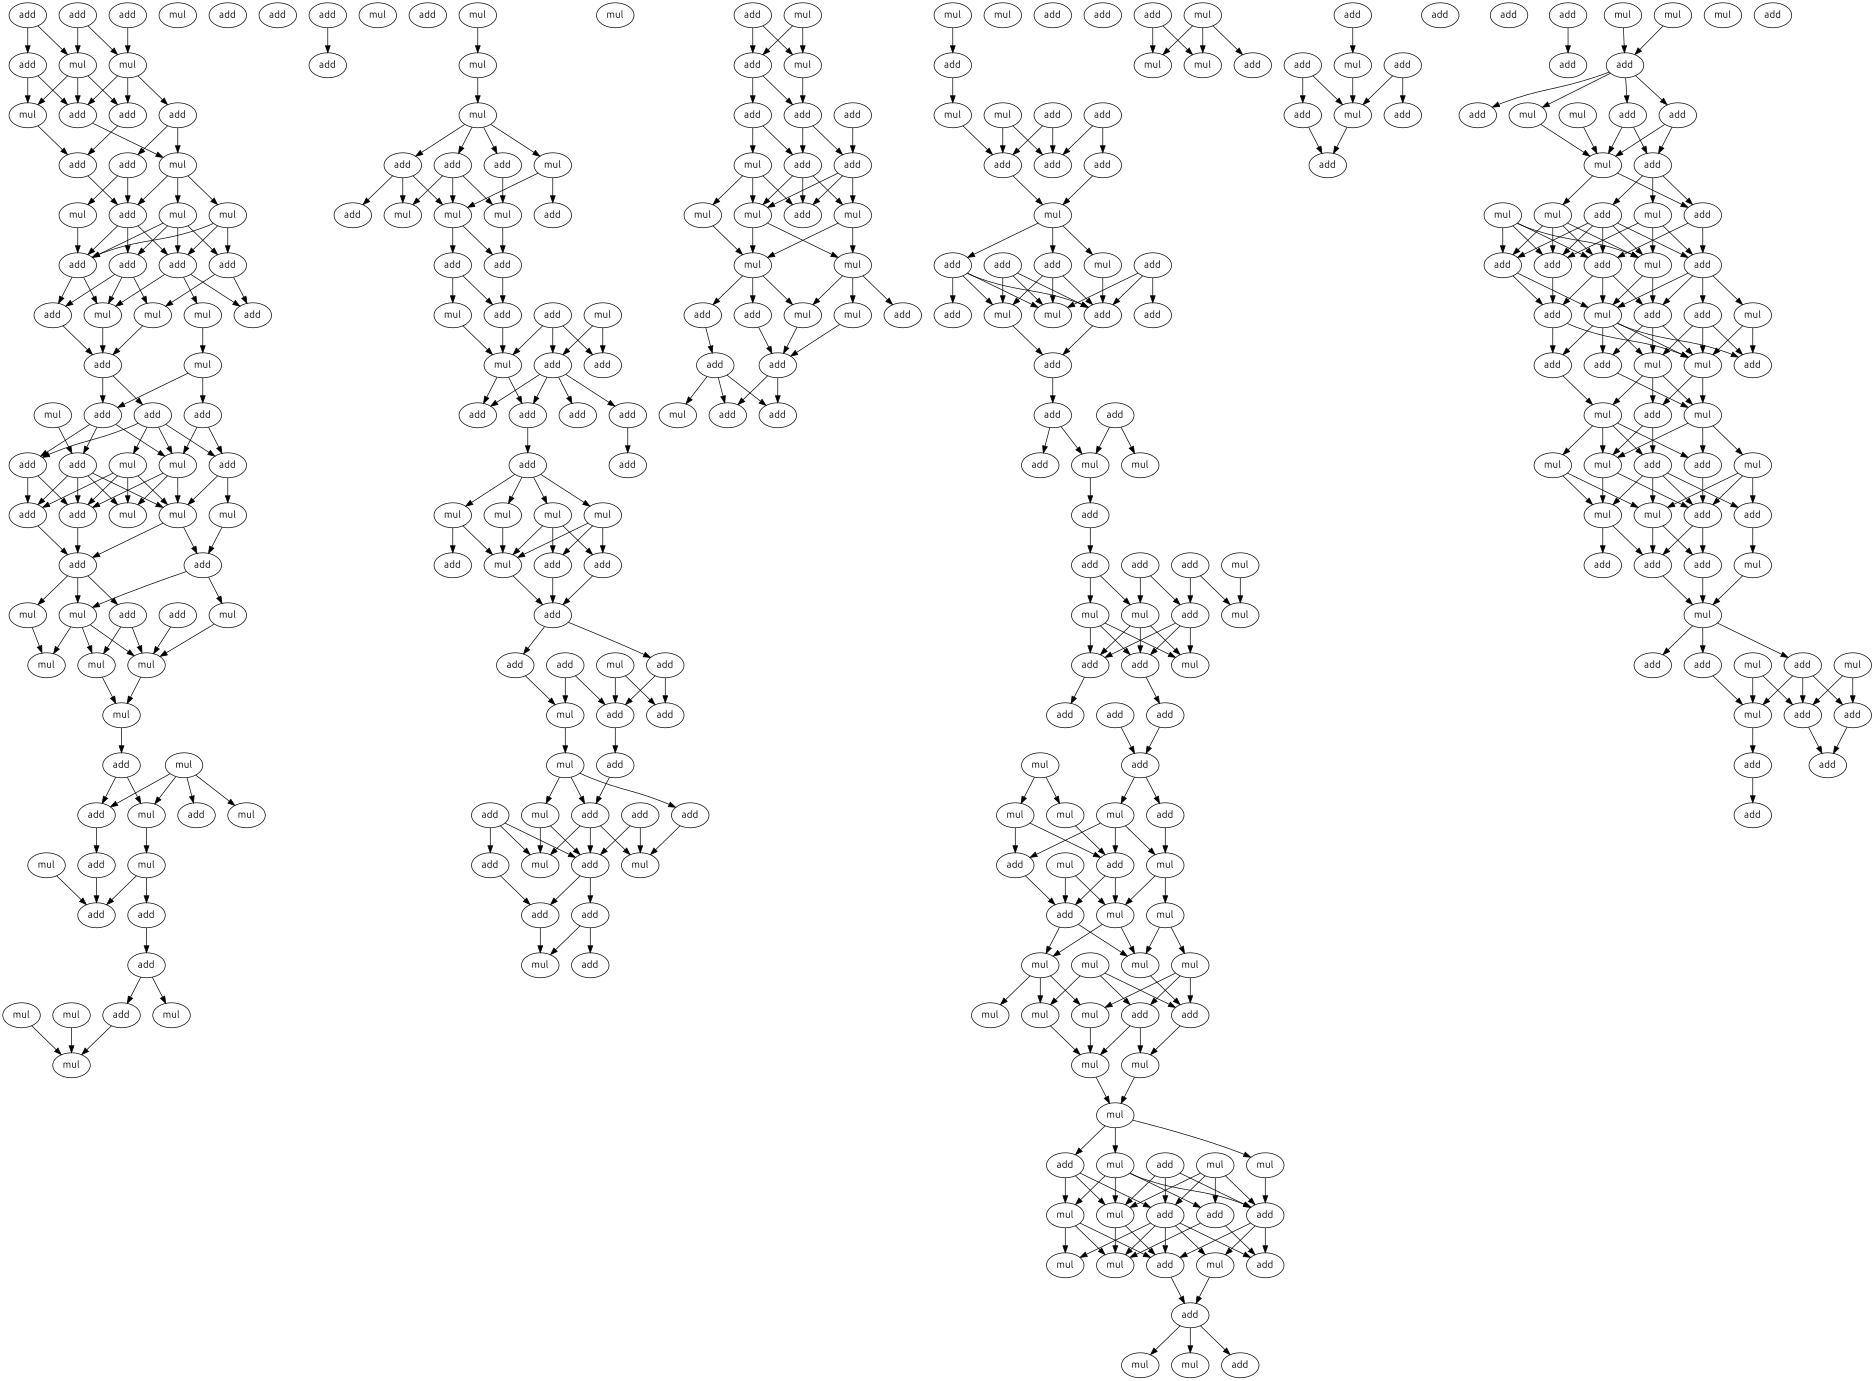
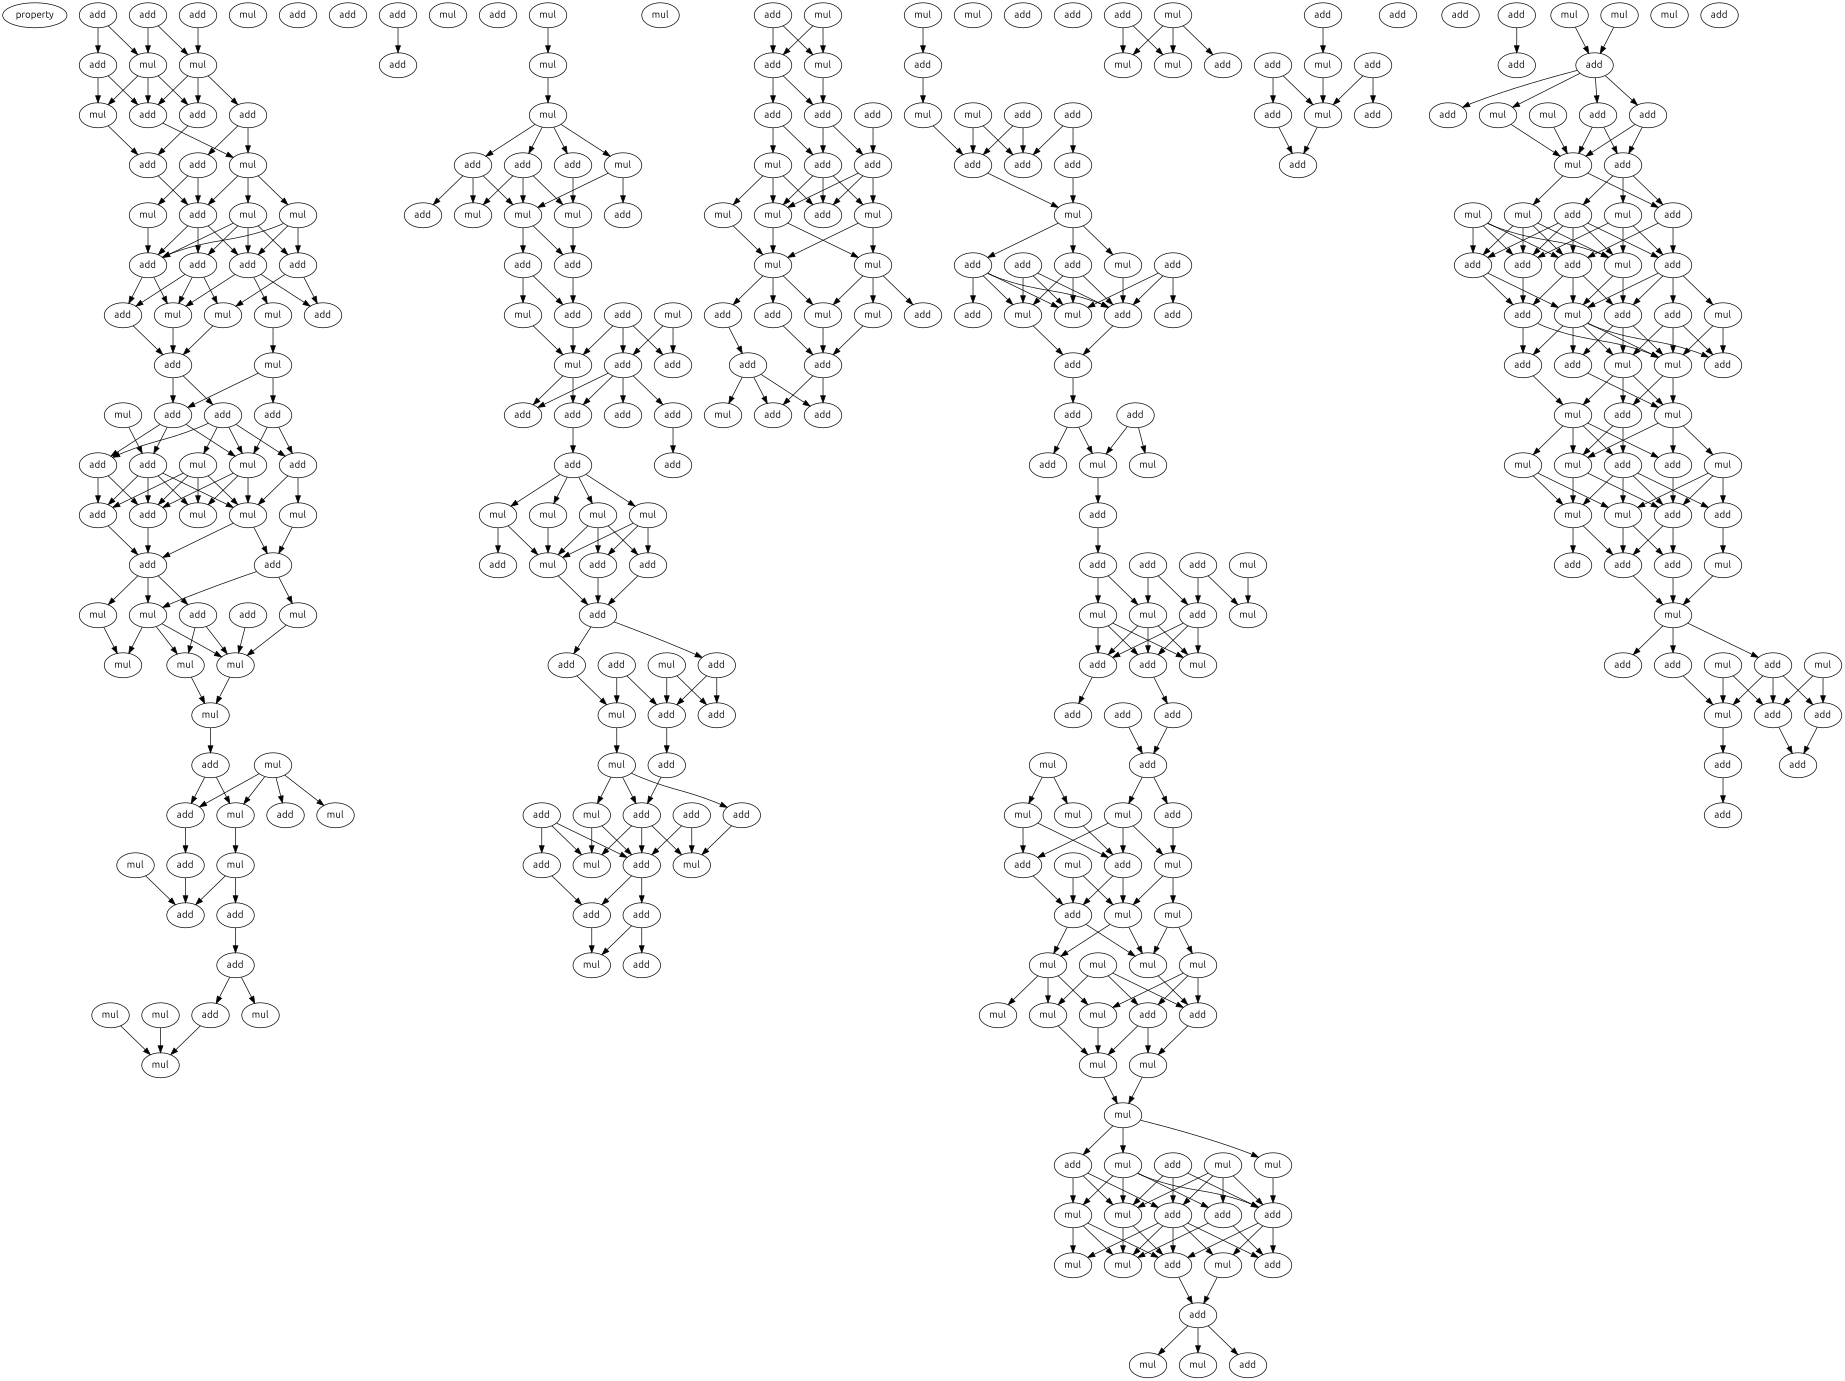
node "property": added
